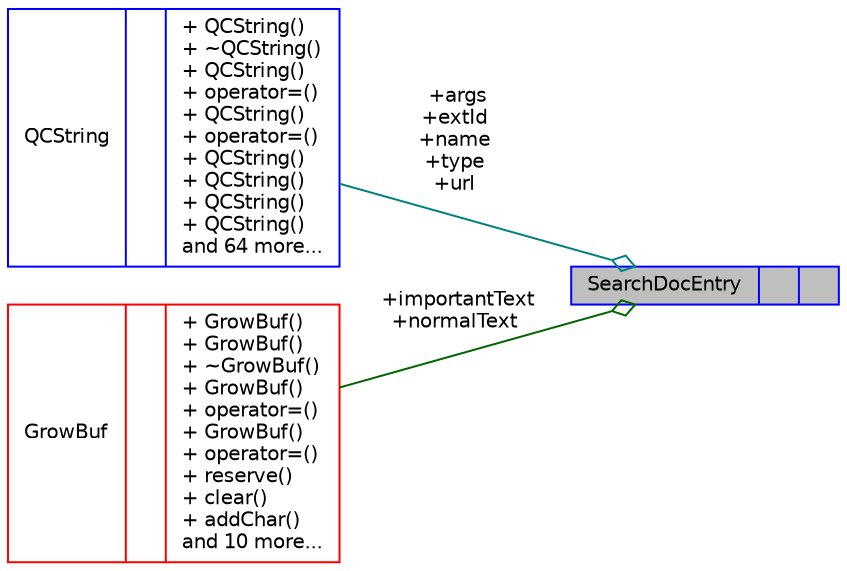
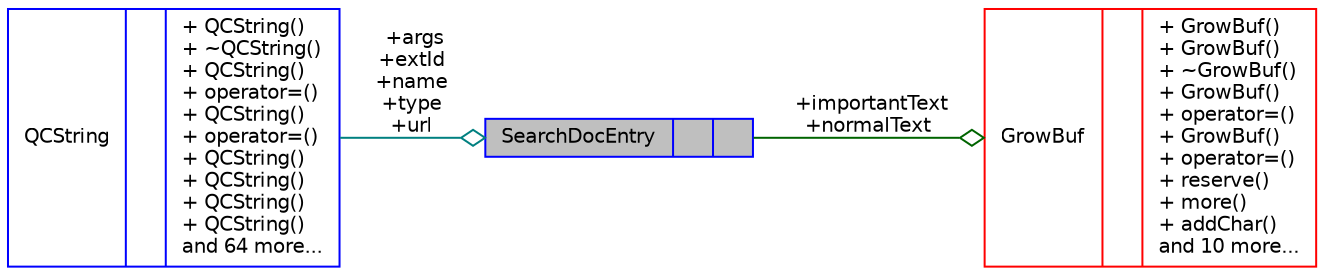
edge "GrowBuf" -> "SearchDocEntry": reversed
node "GrowBuf": text "+ clear()" -> "+ more()"
